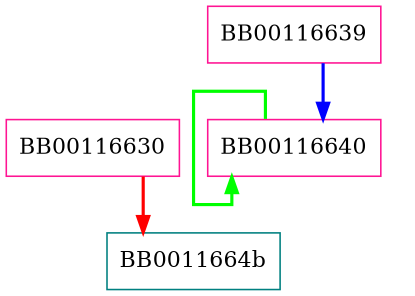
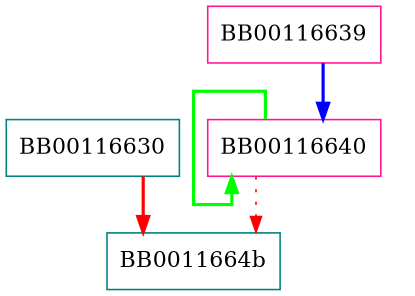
node "BB00116630": color deeppink -> teal
edge "BB00116640" -> "BB0011664b": added
